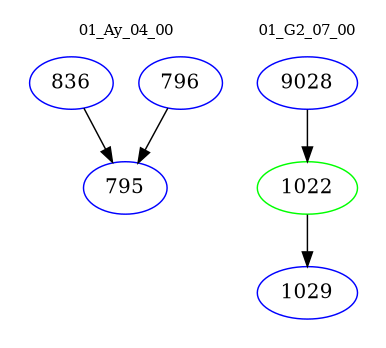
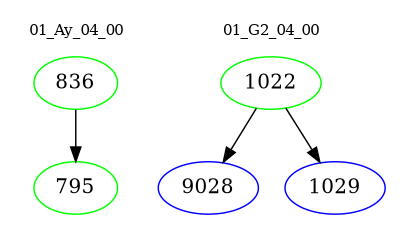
cluster "01_G2_07_00": label "01_G2_07_00" -> "01_G2_04_00"
node "836": color blue -> green
node "796": removed
edge "9028" -> "1022": reversed
node "795": color blue -> green
